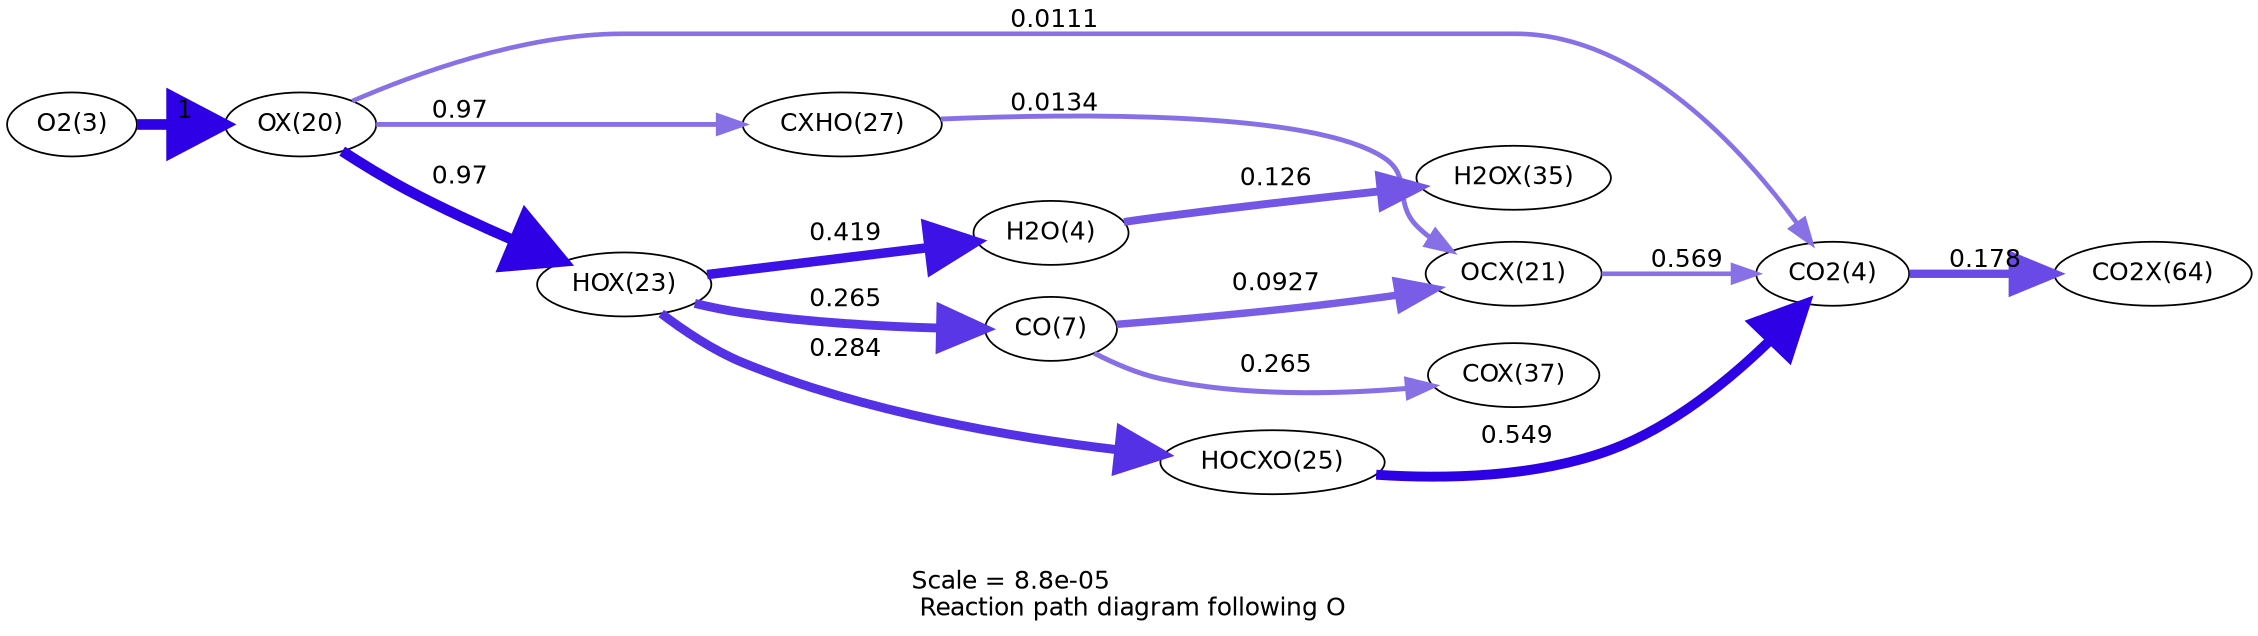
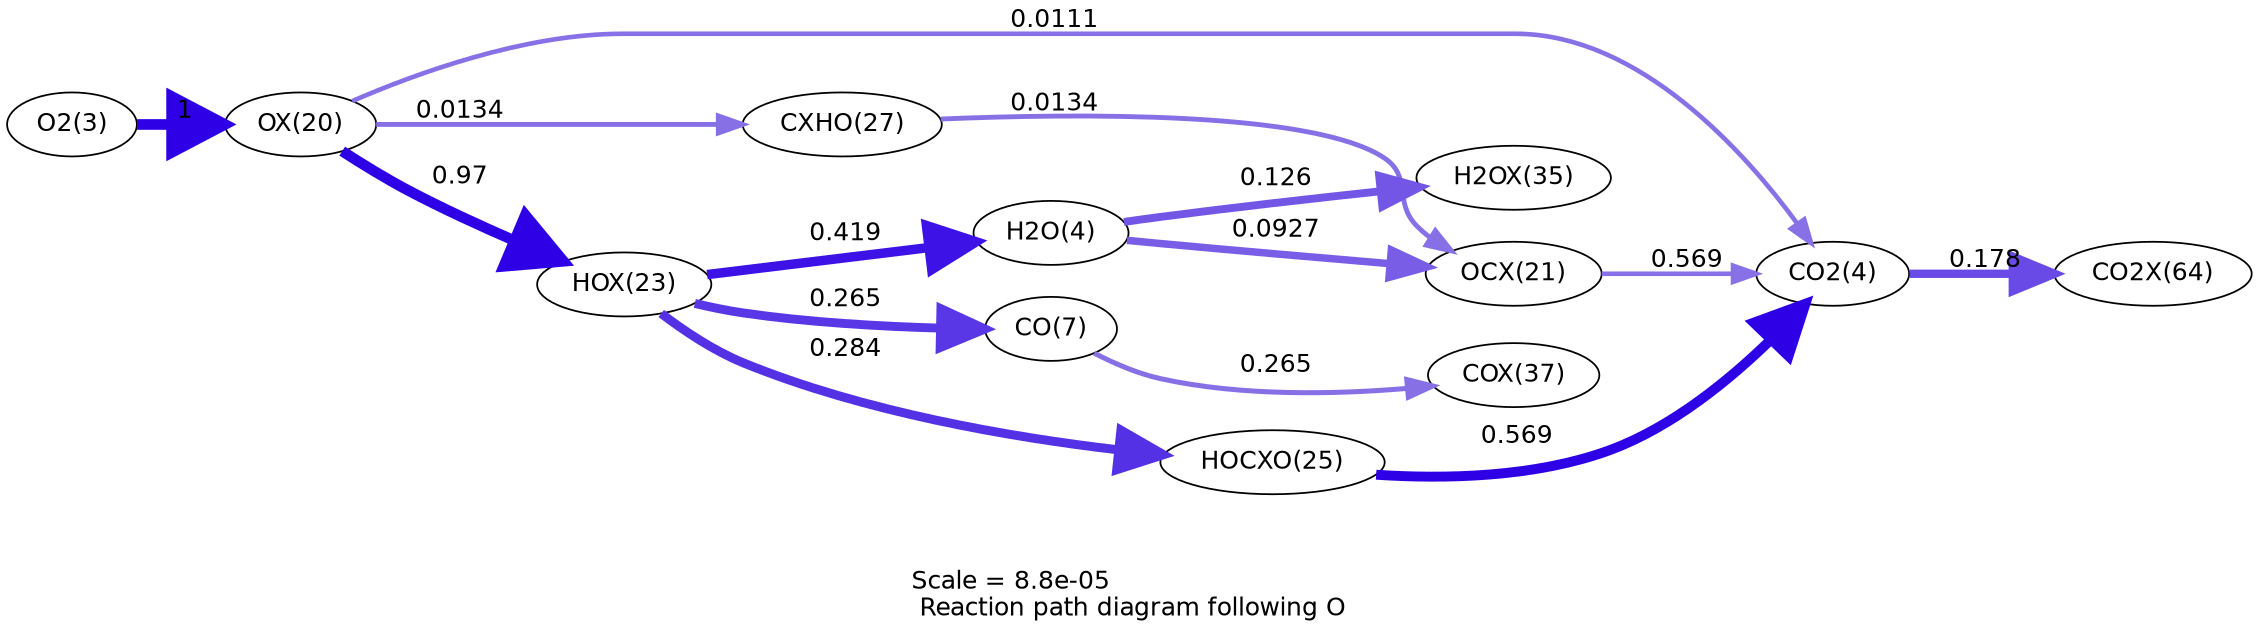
edge "OX(20)" -> "CXHO(27)": label " 0.97" -> " 0.0134"
edge "CO(7)" -> "OCX(21)": now "H2O(4)" -> "OCX(21)"
edge "HOCXO(25)" -> "CO2(4)": label " 0.549" -> " 0.569"
